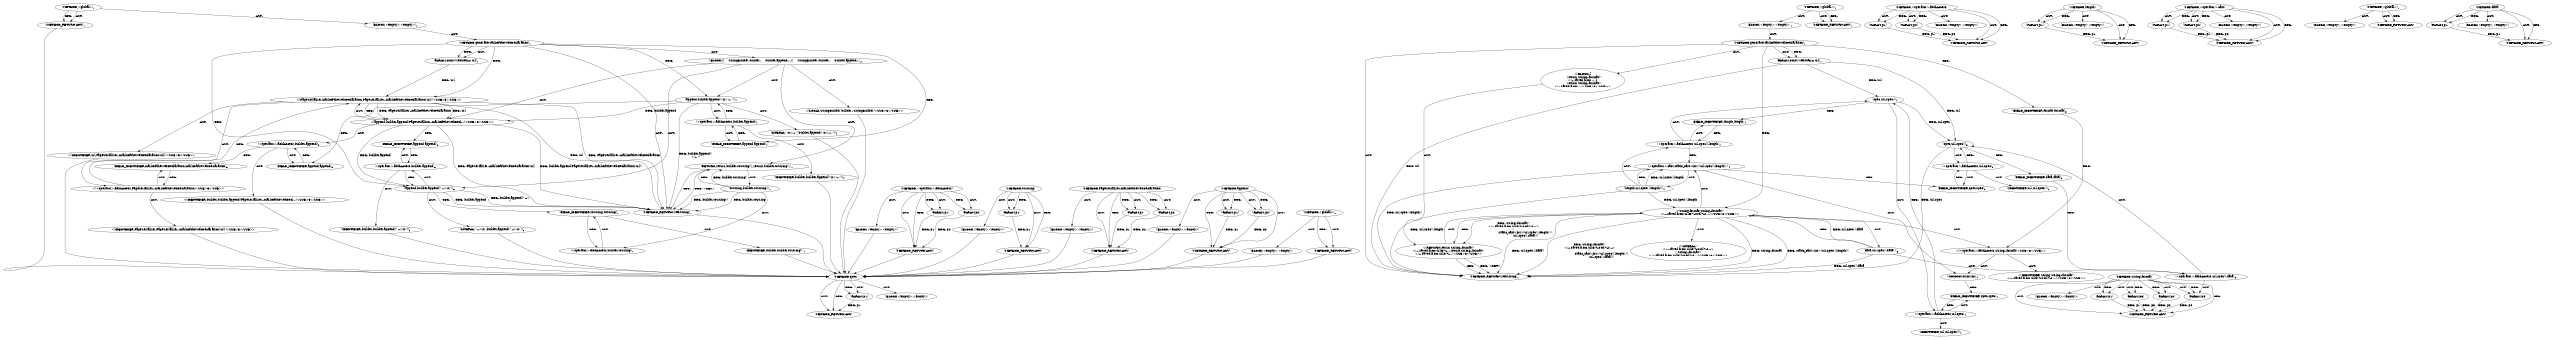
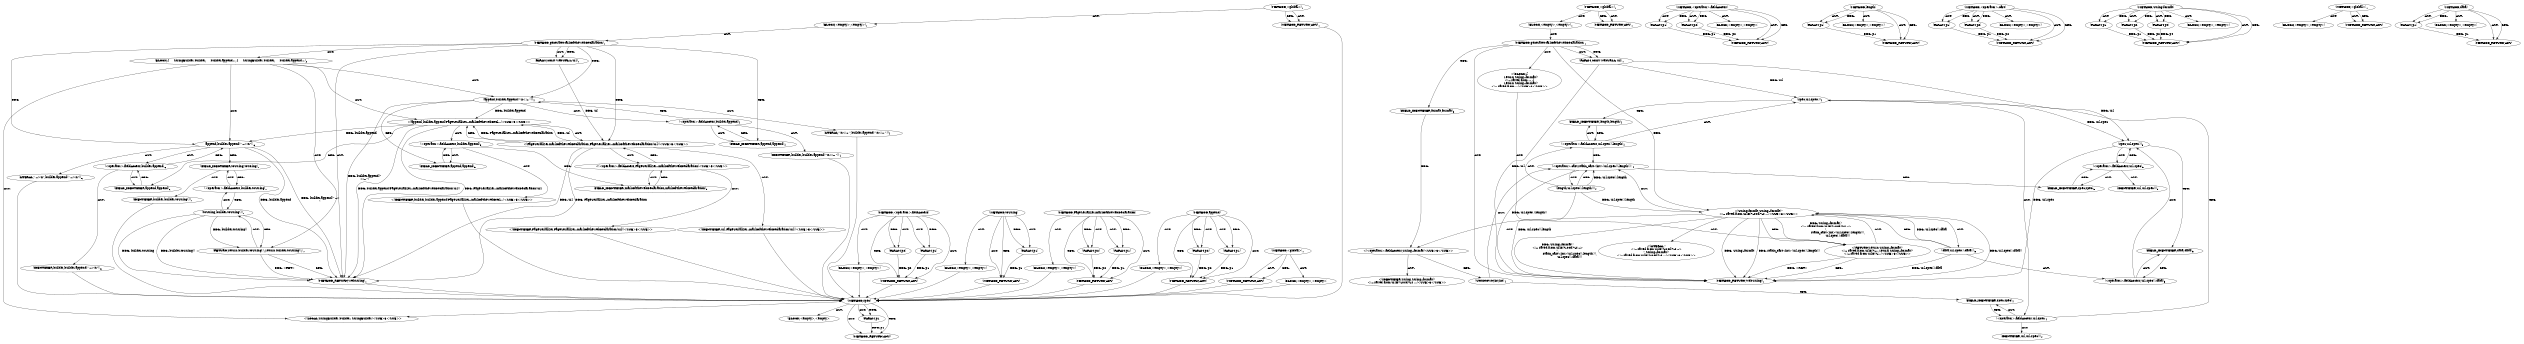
edge "<(LOCAL,StringBuilder builder: StringBuilder)<SUB>3</SUB>>" -> "(METHOD,spec)": reversed
edge "(<operator>.fieldAccess,builder.toString)" -> "(toString,builder.toString())": added, label "CFG:"
edge "(<operator>.cast,static_cast<int>(url.spec().length()))" -> "(UNKNOWN,int,int)": reversed
edge "<(<operator>.fieldAccess,String::format)<SUB>3</SUB>>" -> "(UNKNOWN,int,int)": label "AST: " -> "CFG: "
edge "(<operator>.fieldAccess,url.spec().data)" -> "(PARAM,p4)": now "(<operator>.fieldAccess,url.spec().data)" -> "(FIELD_IDENTIFIER,data,data)"
node "(PARAM,p3)": removed
